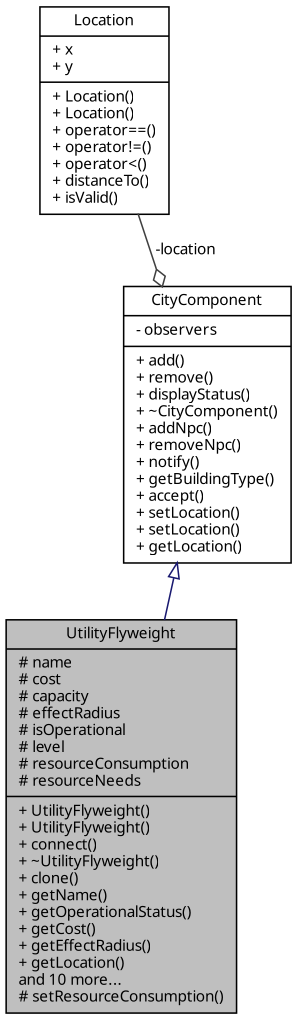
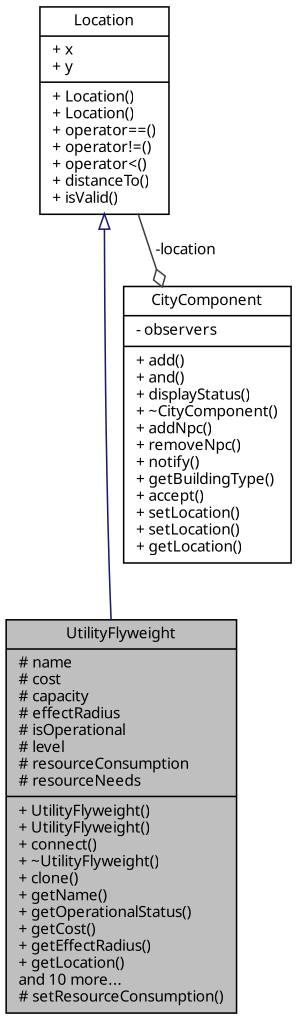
node "CityComponent": text "+ remove()" -> "+ and()"
edge "UtilityFlyweight" -> "CityComponent": now "UtilityFlyweight" -> "Location"
